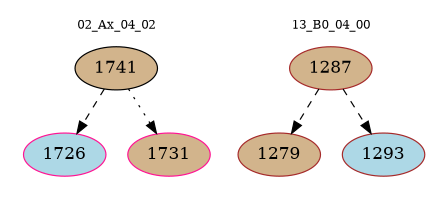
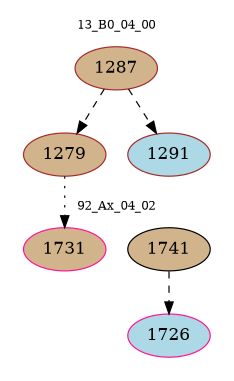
cluster "02_Ax_04_02": label "02_Ax_04_02" -> "92_Ax_04_02"
edge "1741" -> "1731": now "1279" -> "1731"
node "1293": label "1293" -> "1291"
